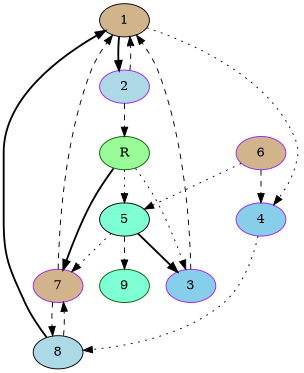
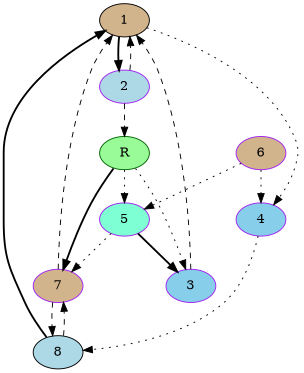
edge "6" -> "4": style dashed -> dotted
node "5": color black -> purple
node "9": removed
